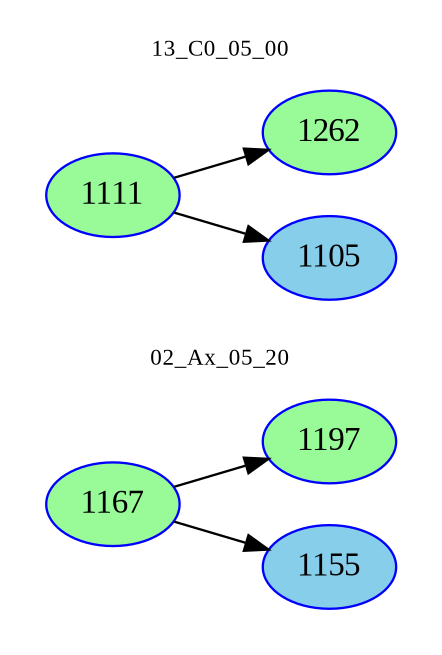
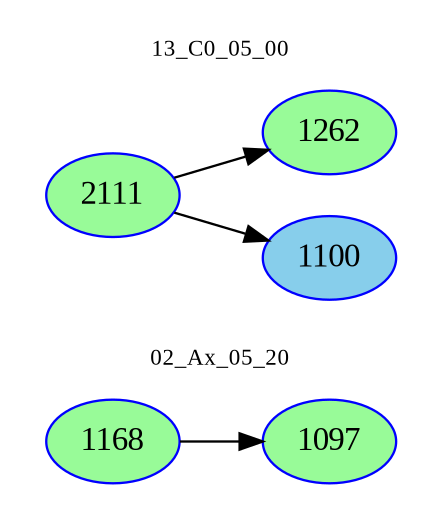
node "1111": label "1111" -> "2111"
node "1105": label "1105" -> "1100"
node "1197": label "1197" -> "1097"
node "1167": label "1167" -> "1168"
node "1155": removed
